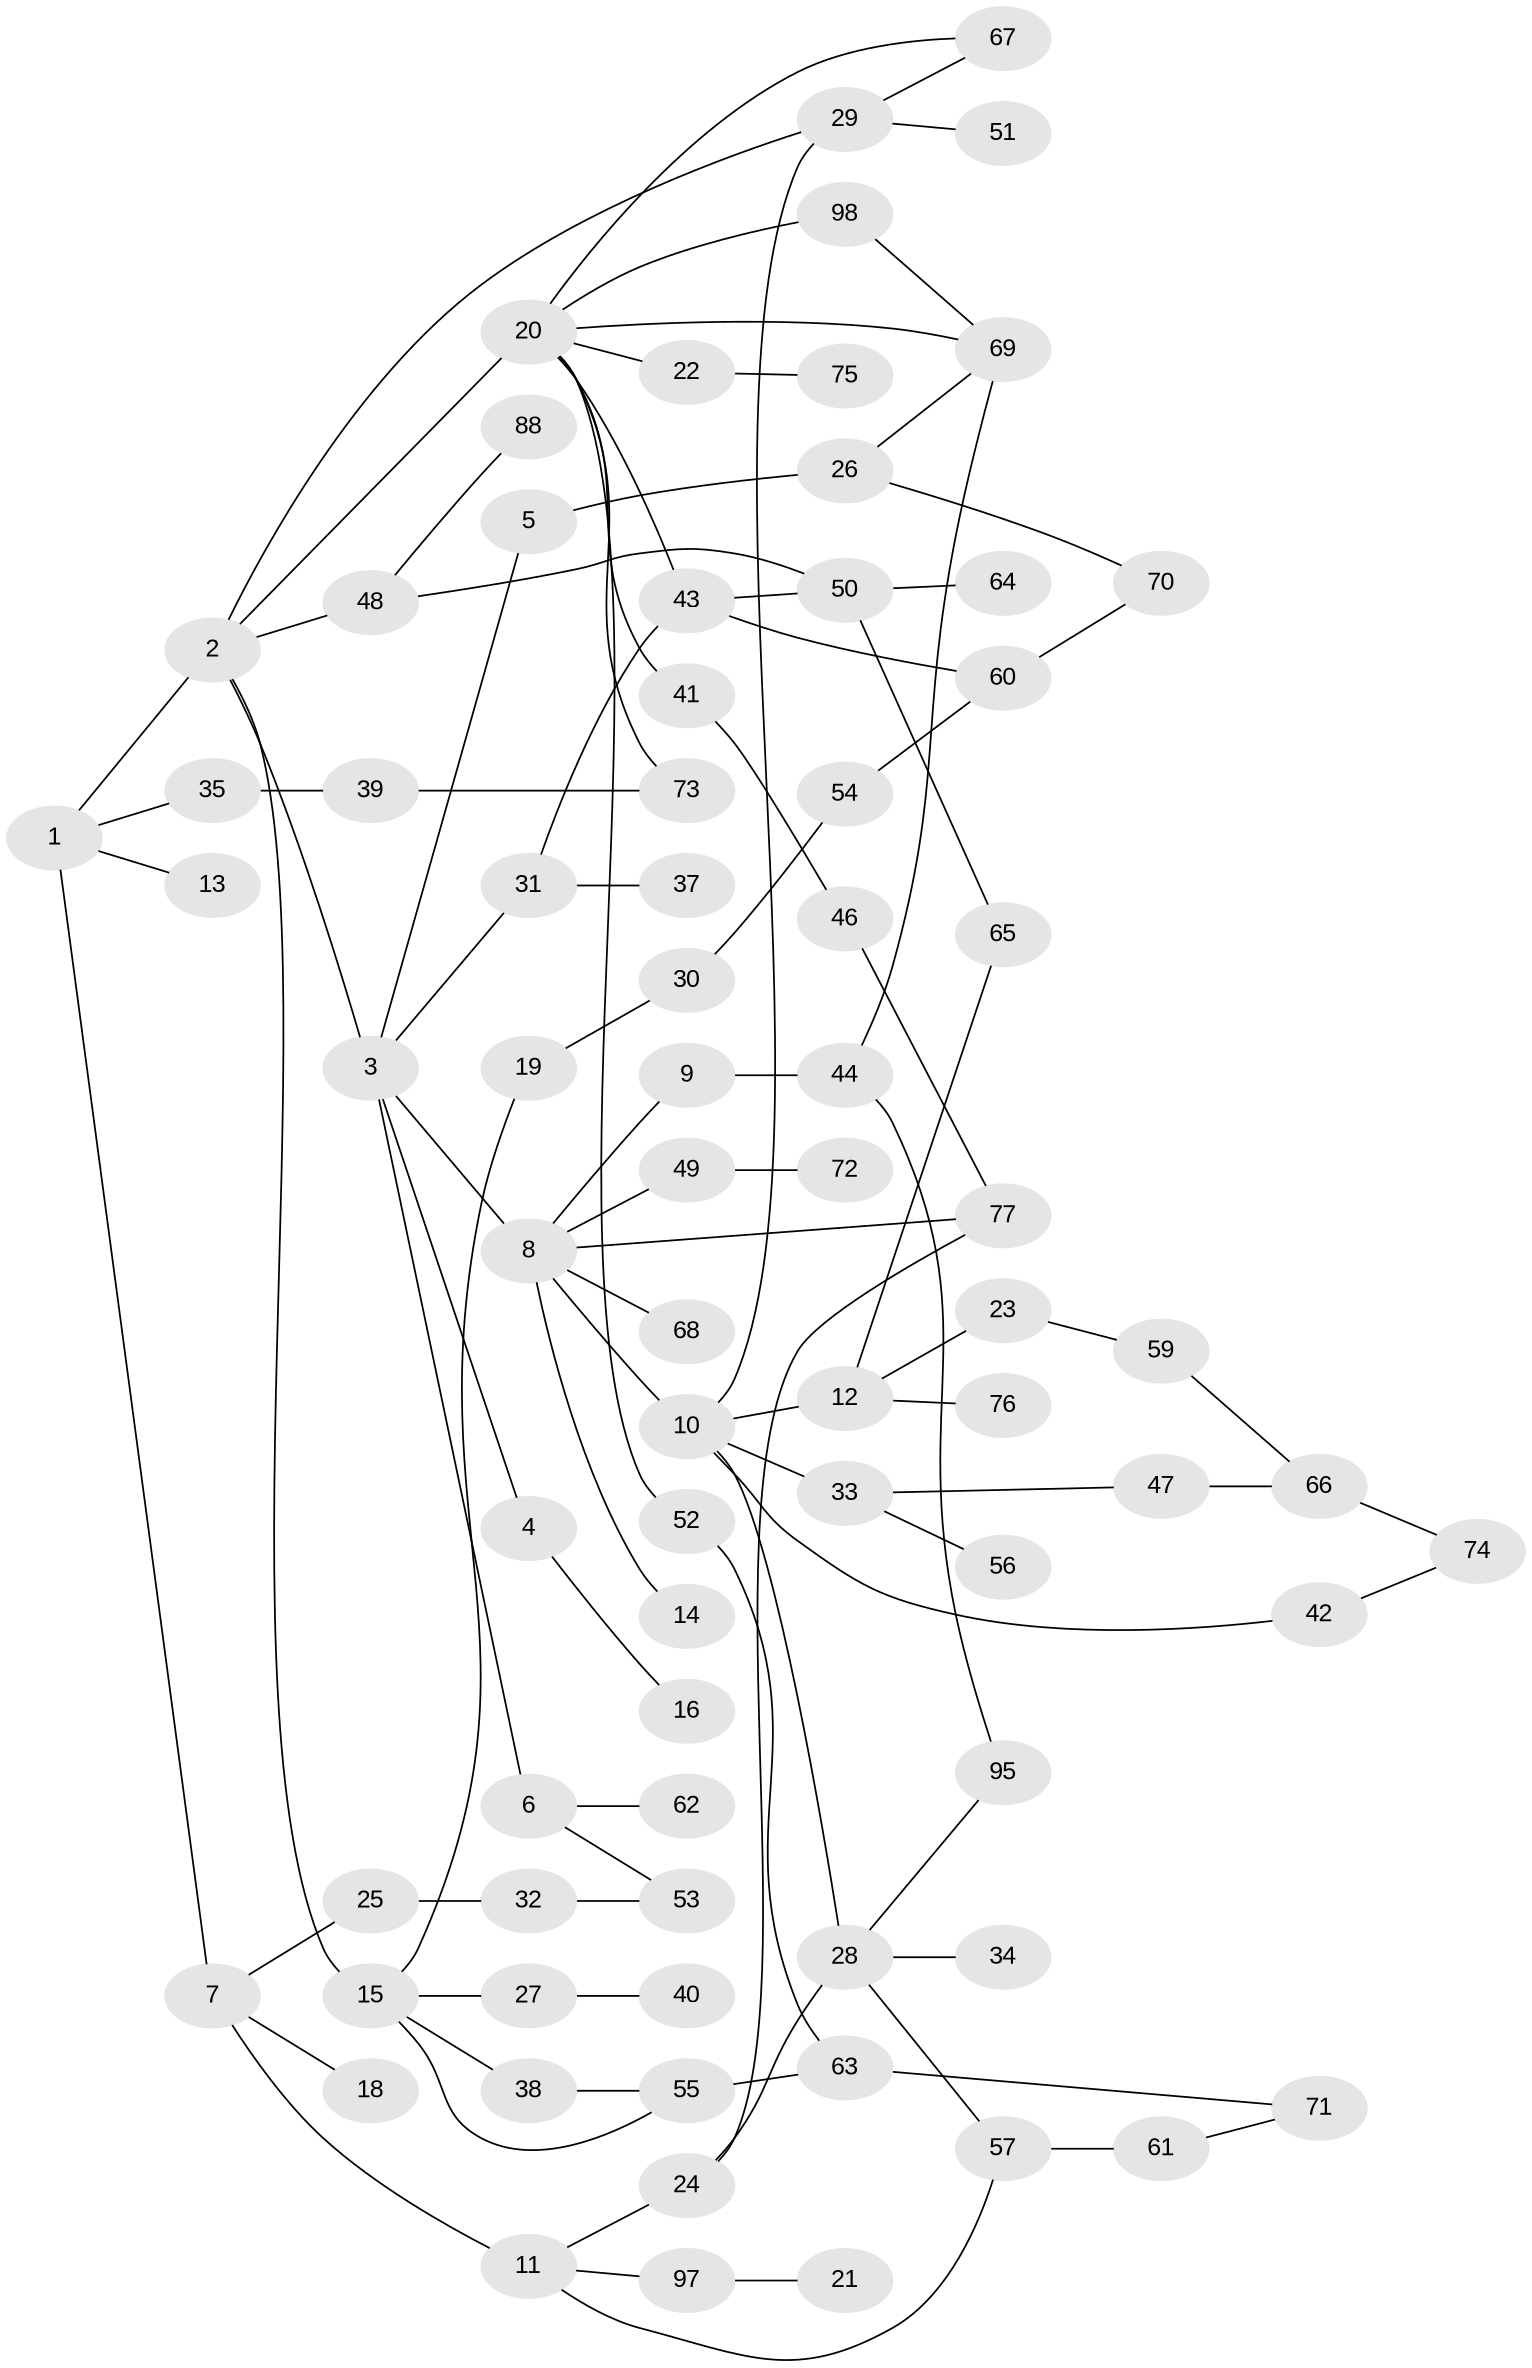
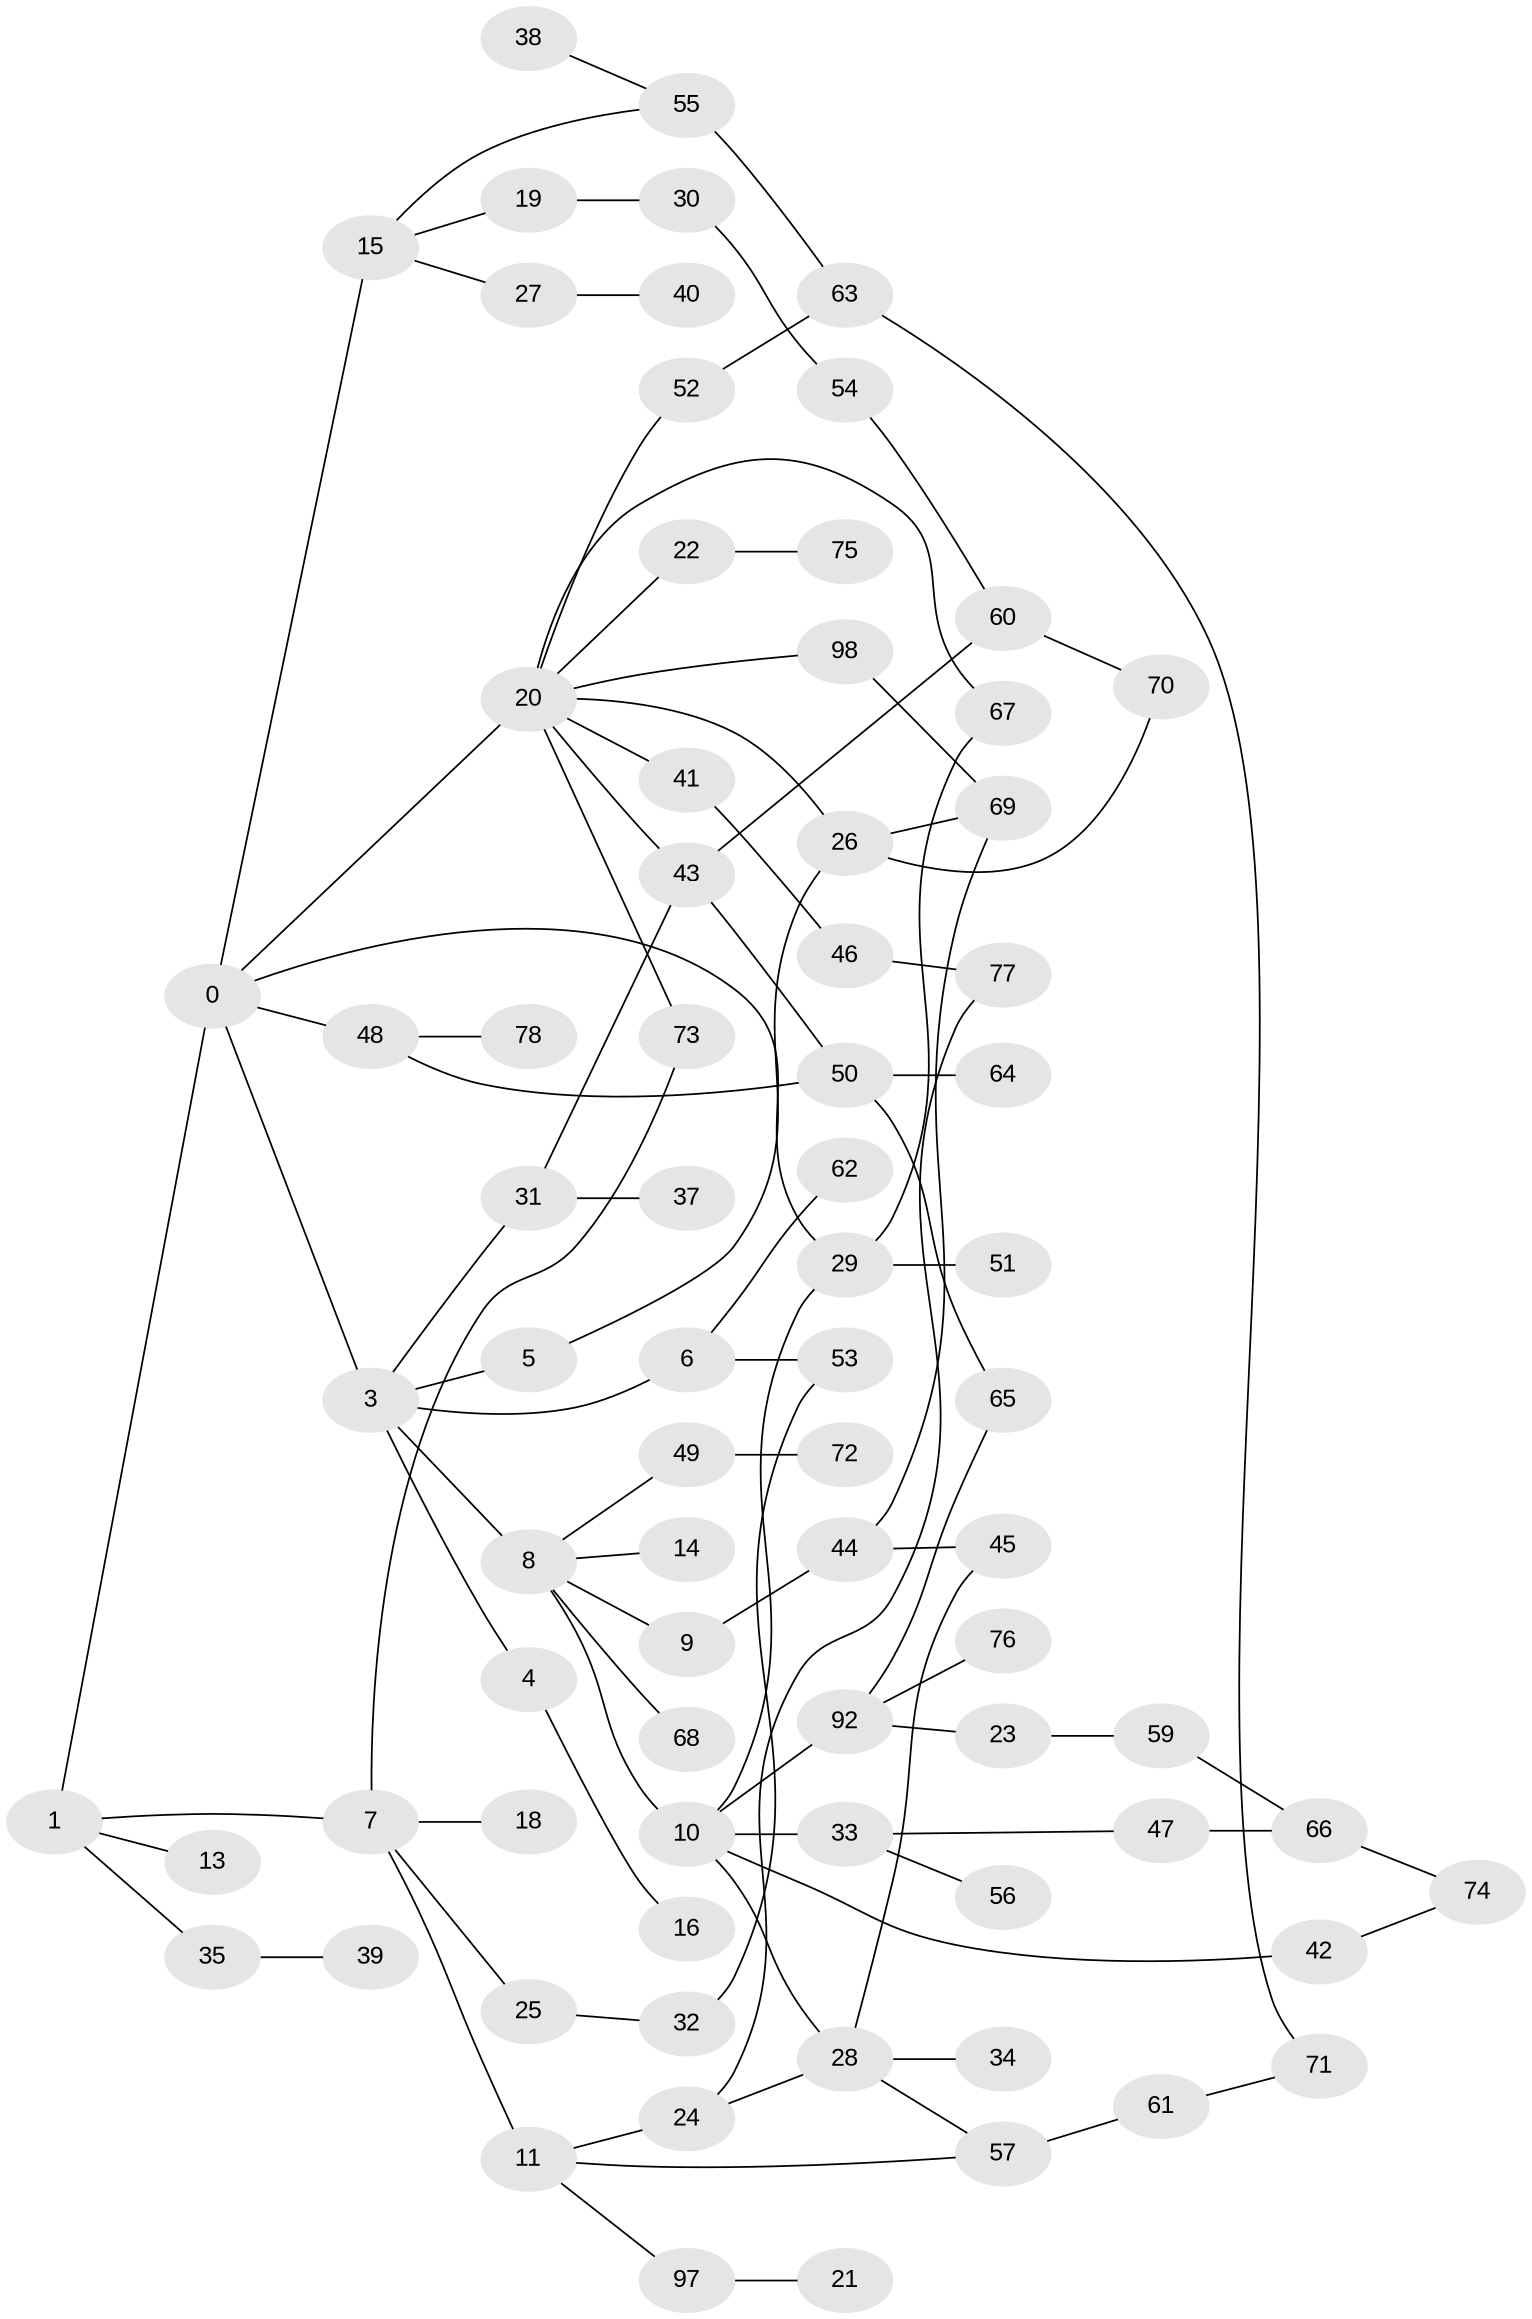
edge "20" -- "69": now "20" -- "26"
node "88": label "88" -> "78"
node "2": label "2" -> "0"
edge "39" -- "73": now "7" -- "73"
edge "77" -- "8": removed
node "12": label "12" -> "92"
node "95": label "95" -> "45"
edge "15" -- "38": removed
